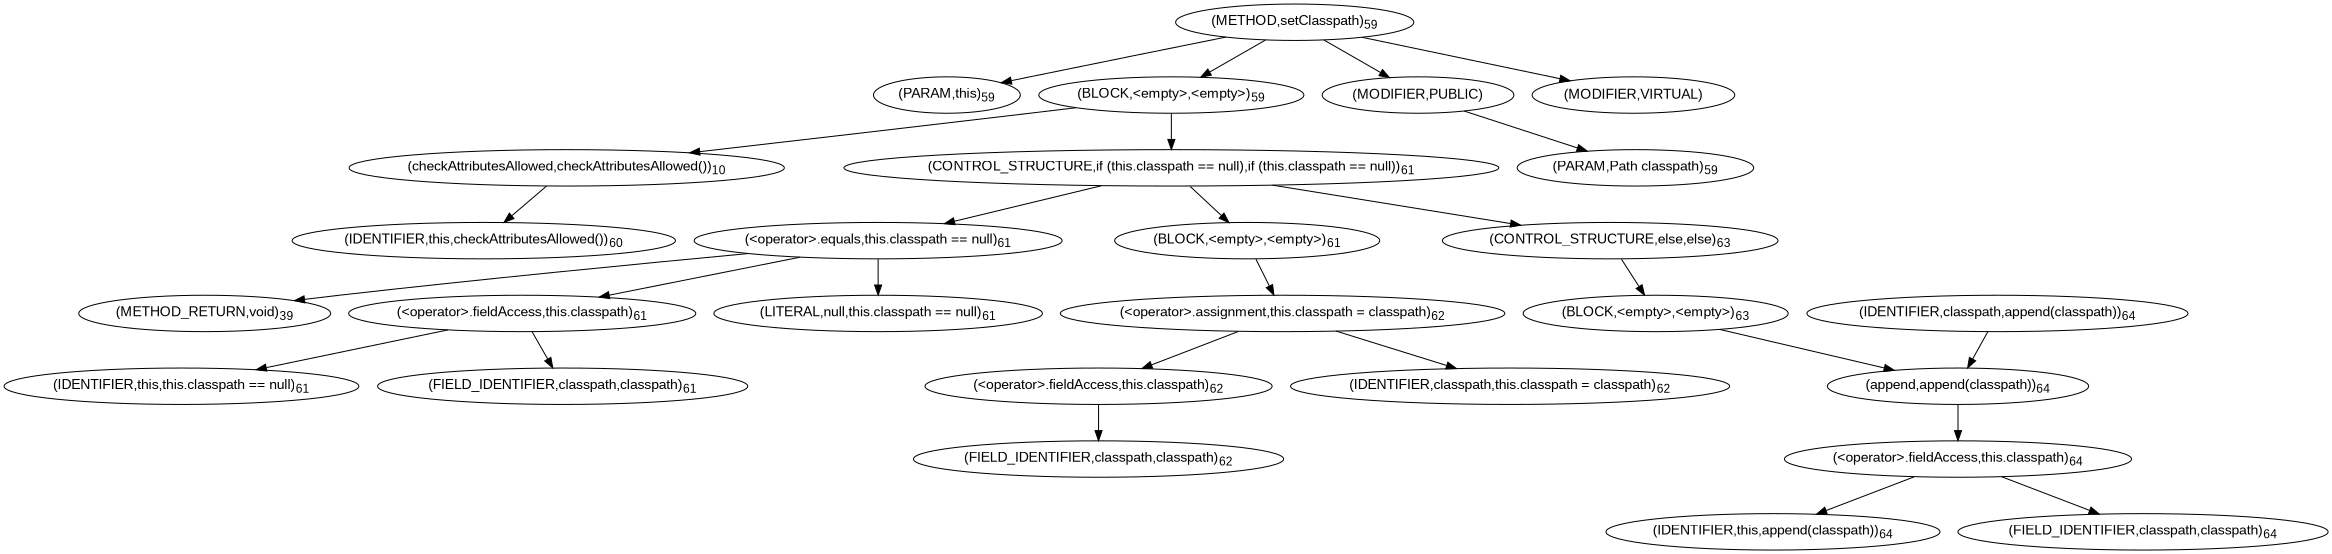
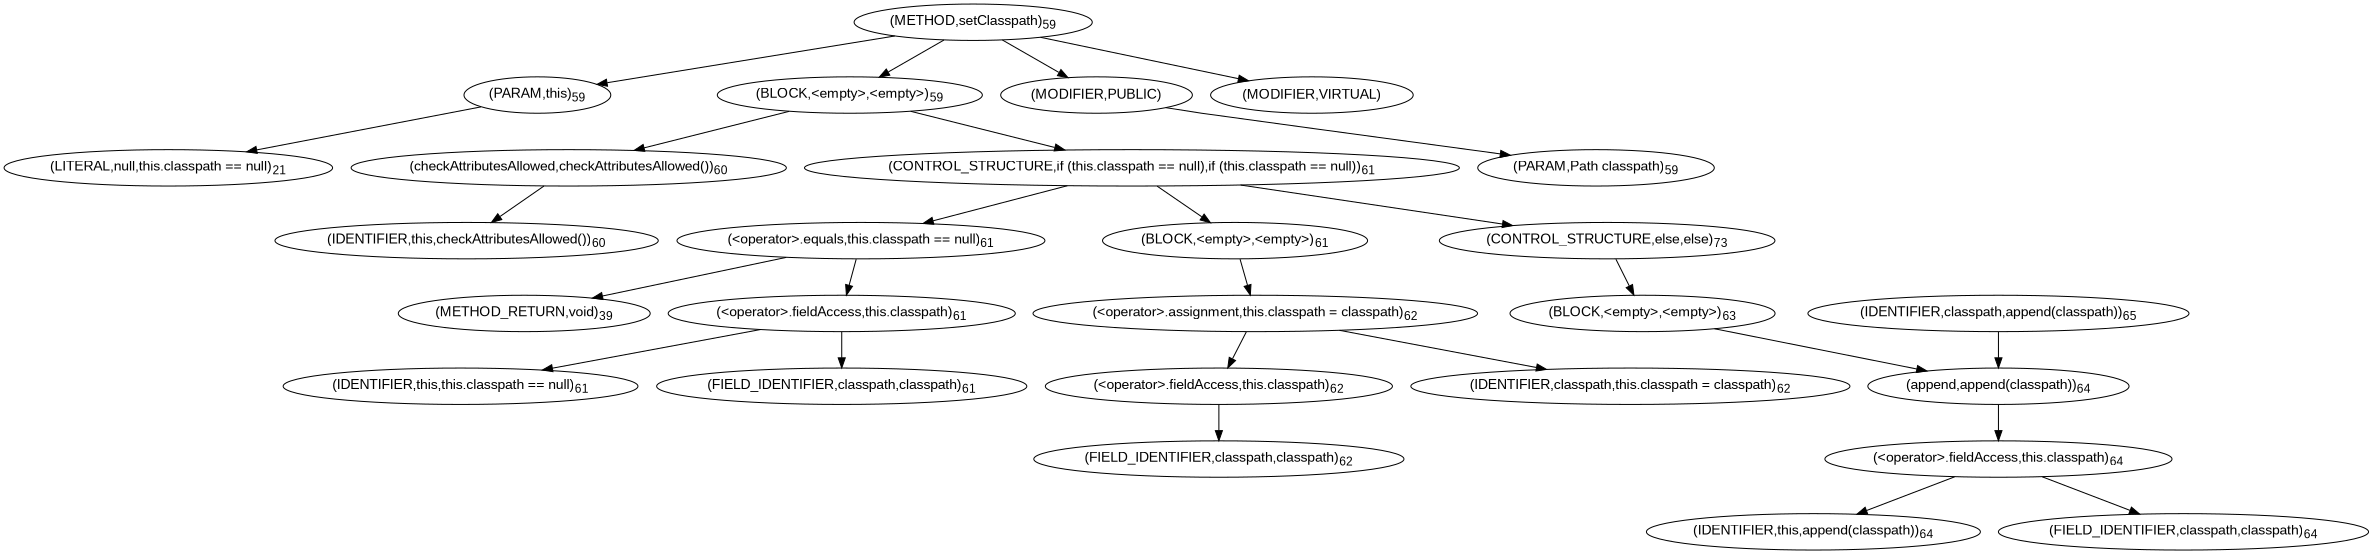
node "(checkAttributesAllowed,checkAttributesAllowed())": text "10" -> "60"
node "(CONTROL_STRUCTURE,else,else)": text "63" -> "73"
edge "(<operator>.equals,this.classpath == null)" -> "(LITERAL,null,this.classpath == null)": now "(PARAM,this)" -> "(LITERAL,null,this.classpath == null)"
node "(LITERAL,null,this.classpath == null)": text "61" -> "21"
node "(IDENTIFIER,classpath,append(classpath))": text "64" -> "65"
